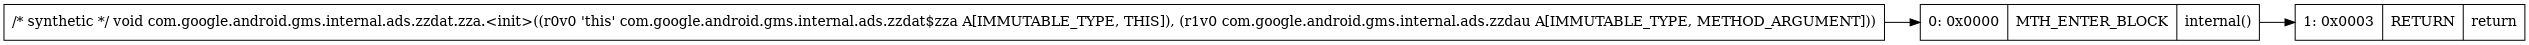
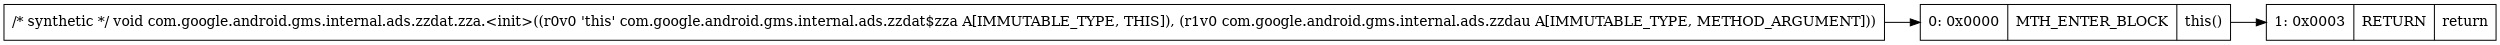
node "0: 0x0000": text "internal()" -> "this()"
